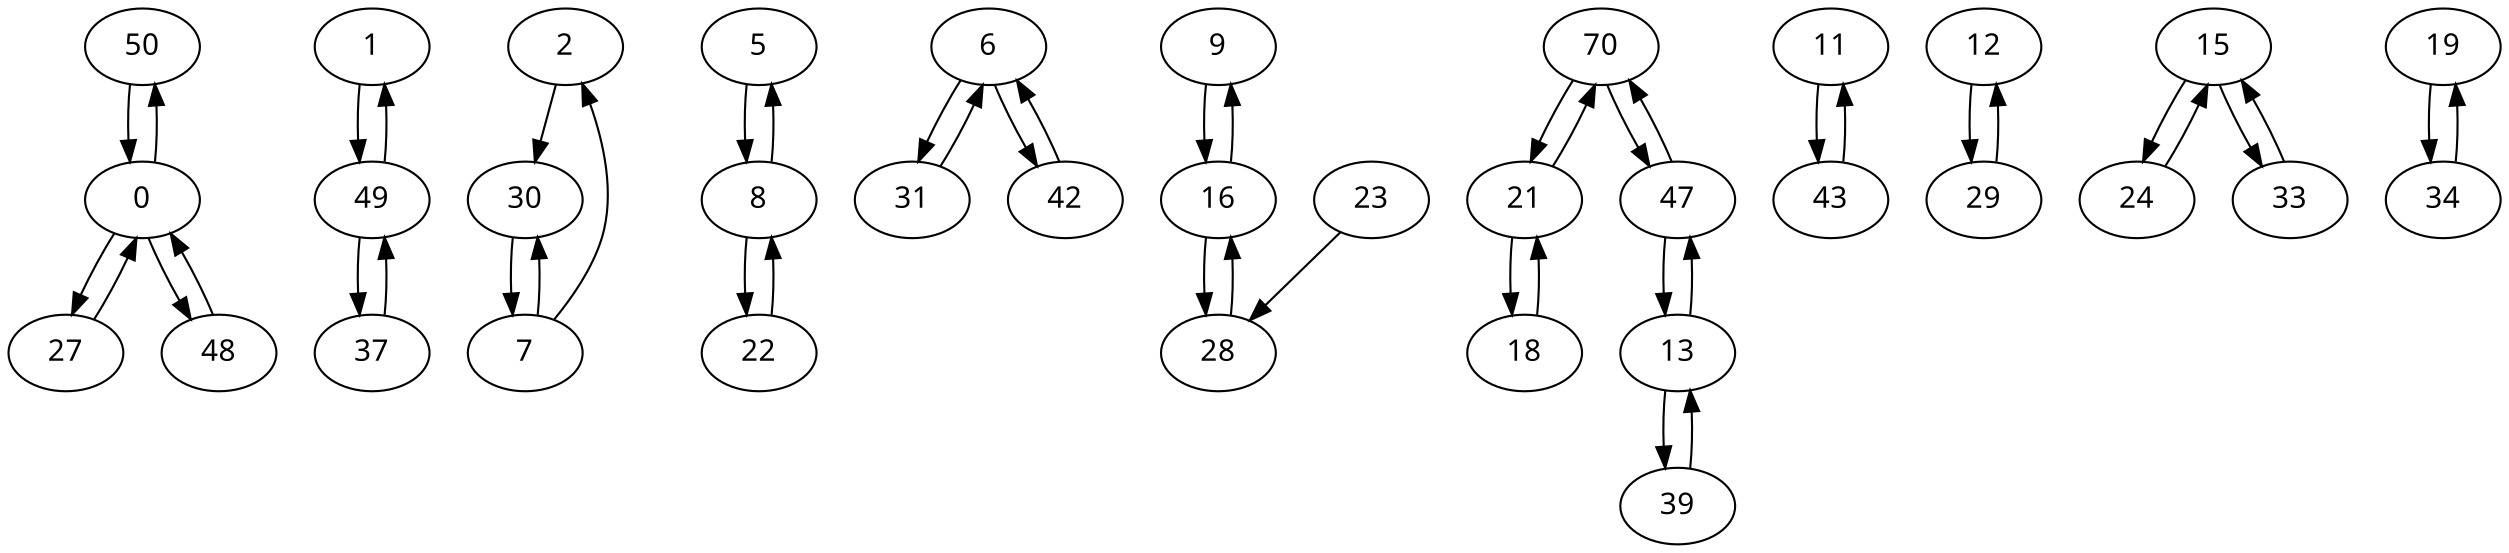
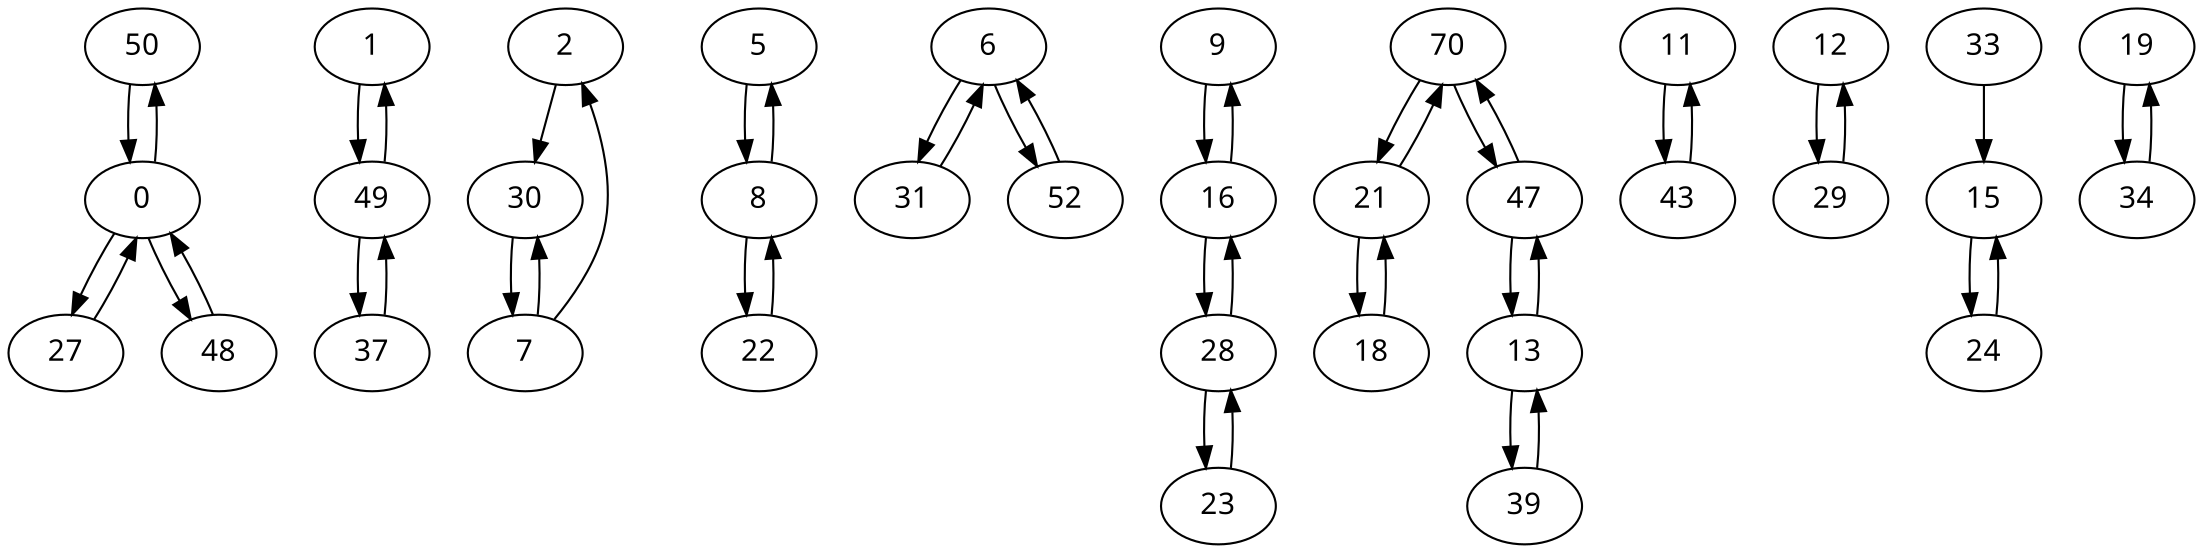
edge "15" -> "33": removed
node "42": label "42" -> "52"
edge "28" -> "23": added
